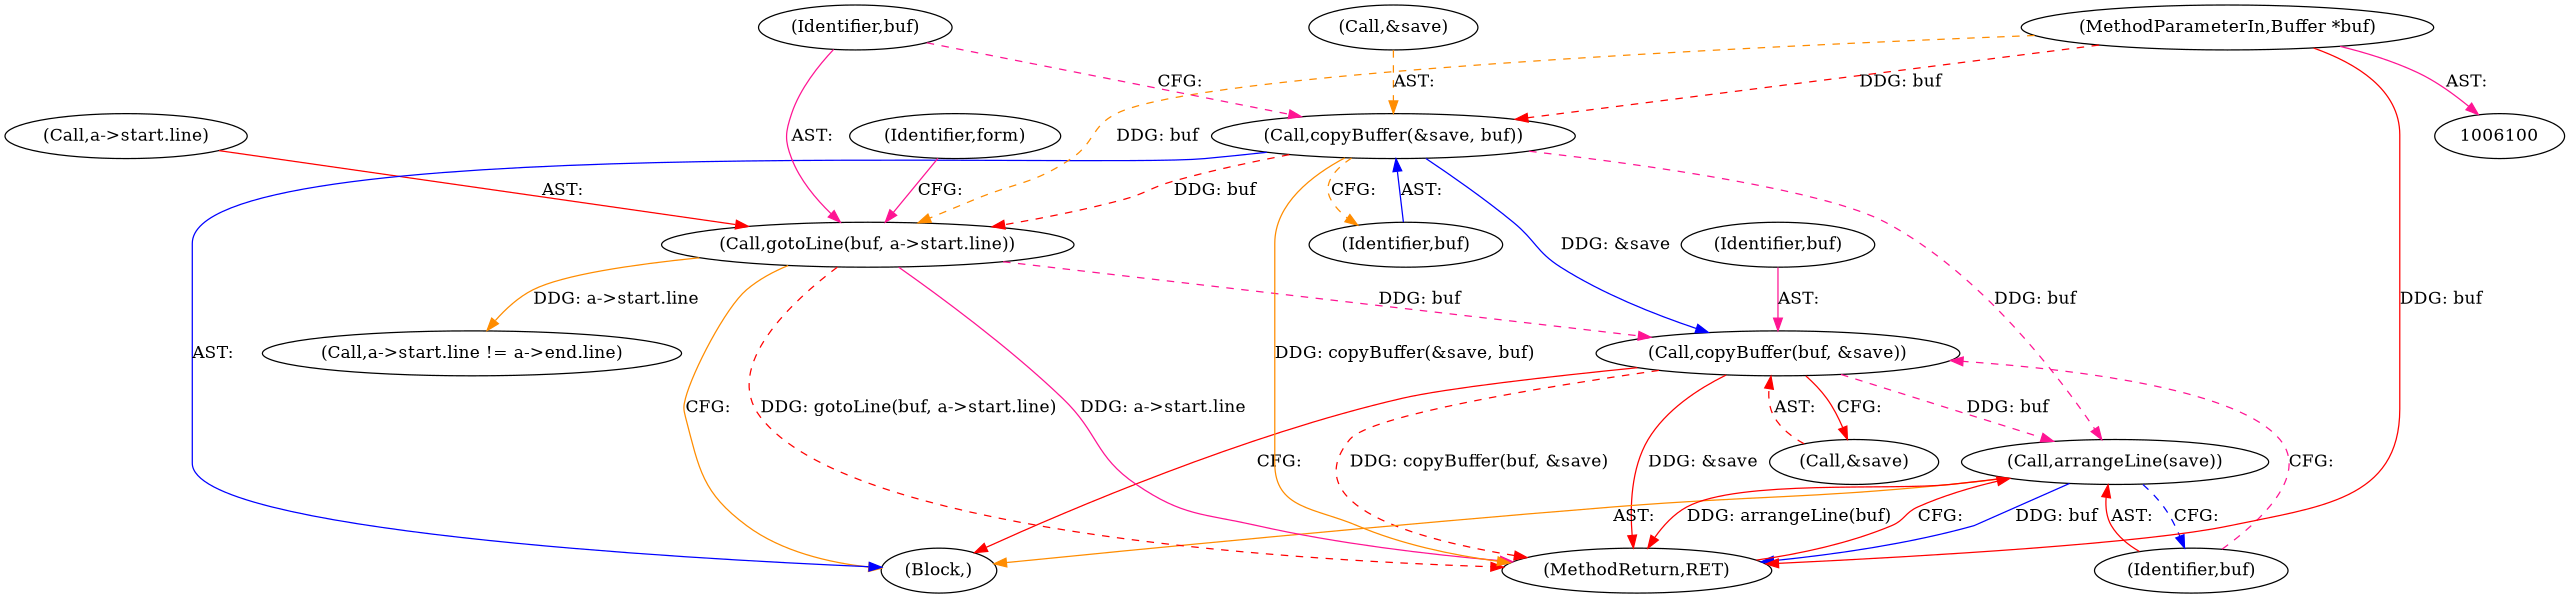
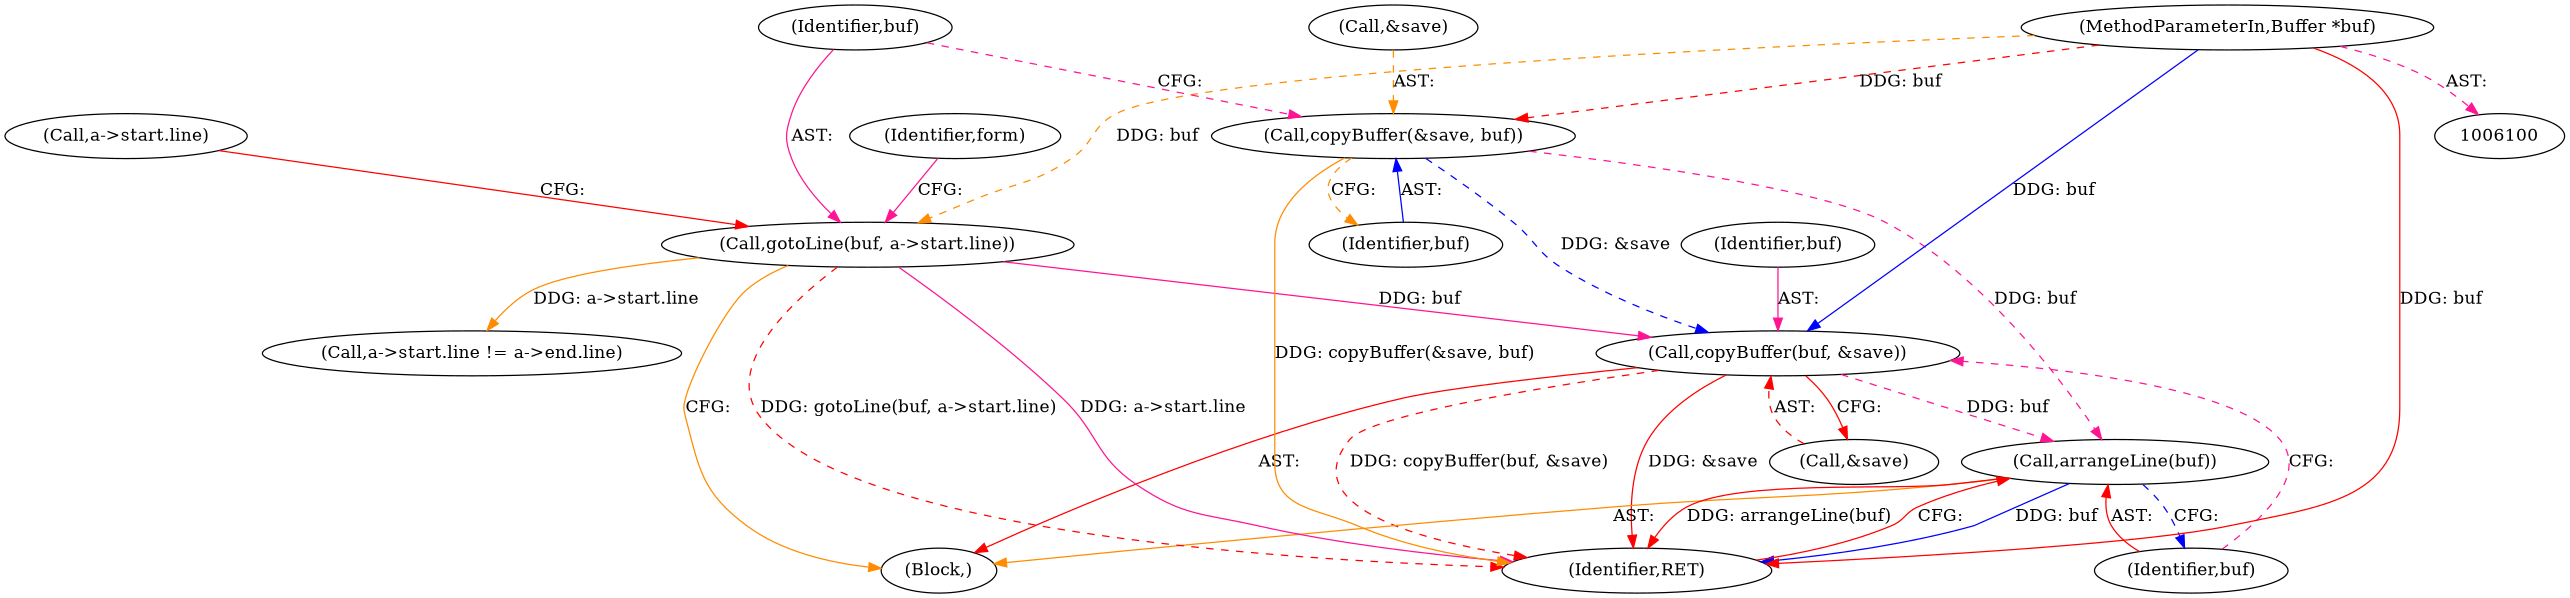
edge "(MethodParameterIn,Buffer *buf)" -> "1006100": style solid -> dashed
edge "(MethodParameterIn,Buffer *buf)" -> "(Call,copyBuffer(buf, &save))": added, label "DDG: buf"
edge "(Call,a->start.line)" -> "(Call,gotoLine(buf, a->start.line))": label "AST: " -> "CFG: "
edge "(Call,copyBuffer(&save, buf))" -> "(Call,gotoLine(buf, a->start.line))": removed, label "DDG: buf"
edge "(Call,copyBuffer(&save, buf))" -> "(Block,)": removed, label "AST:"
edge "(Call,copyBuffer(&save, buf))" -> "(Call,copyBuffer(buf, &save))": style solid -> dashed
edge "(Call,gotoLine(buf, a->start.line))" -> "(Call,copyBuffer(buf, &save))": style dashed -> solid
edge "(Call,copyBuffer(buf, &save))" -> "(Block,)": label "CFG: " -> "AST: "
node "(Call,arrangeLine(save))": label "(Call,arrangeLine(save))" -> "(Call,arrangeLine(buf))"
node "(MethodReturn,RET)": label "(MethodReturn,RET)" -> "(Identifier,RET)"
